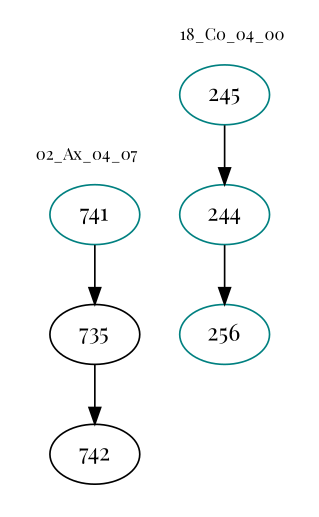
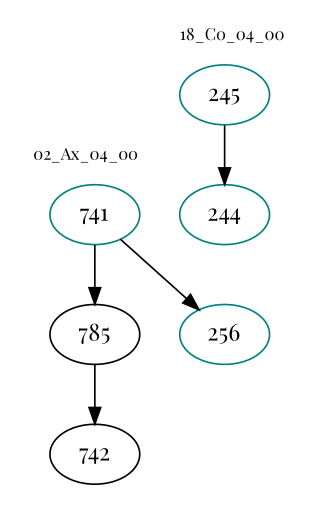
cluster "02_Ax_04_07": label "02_Ax_04_07" -> "02_Ax_04_00"
edge "244" -> "256": now "741" -> "256"
node "735": label "735" -> "785"
